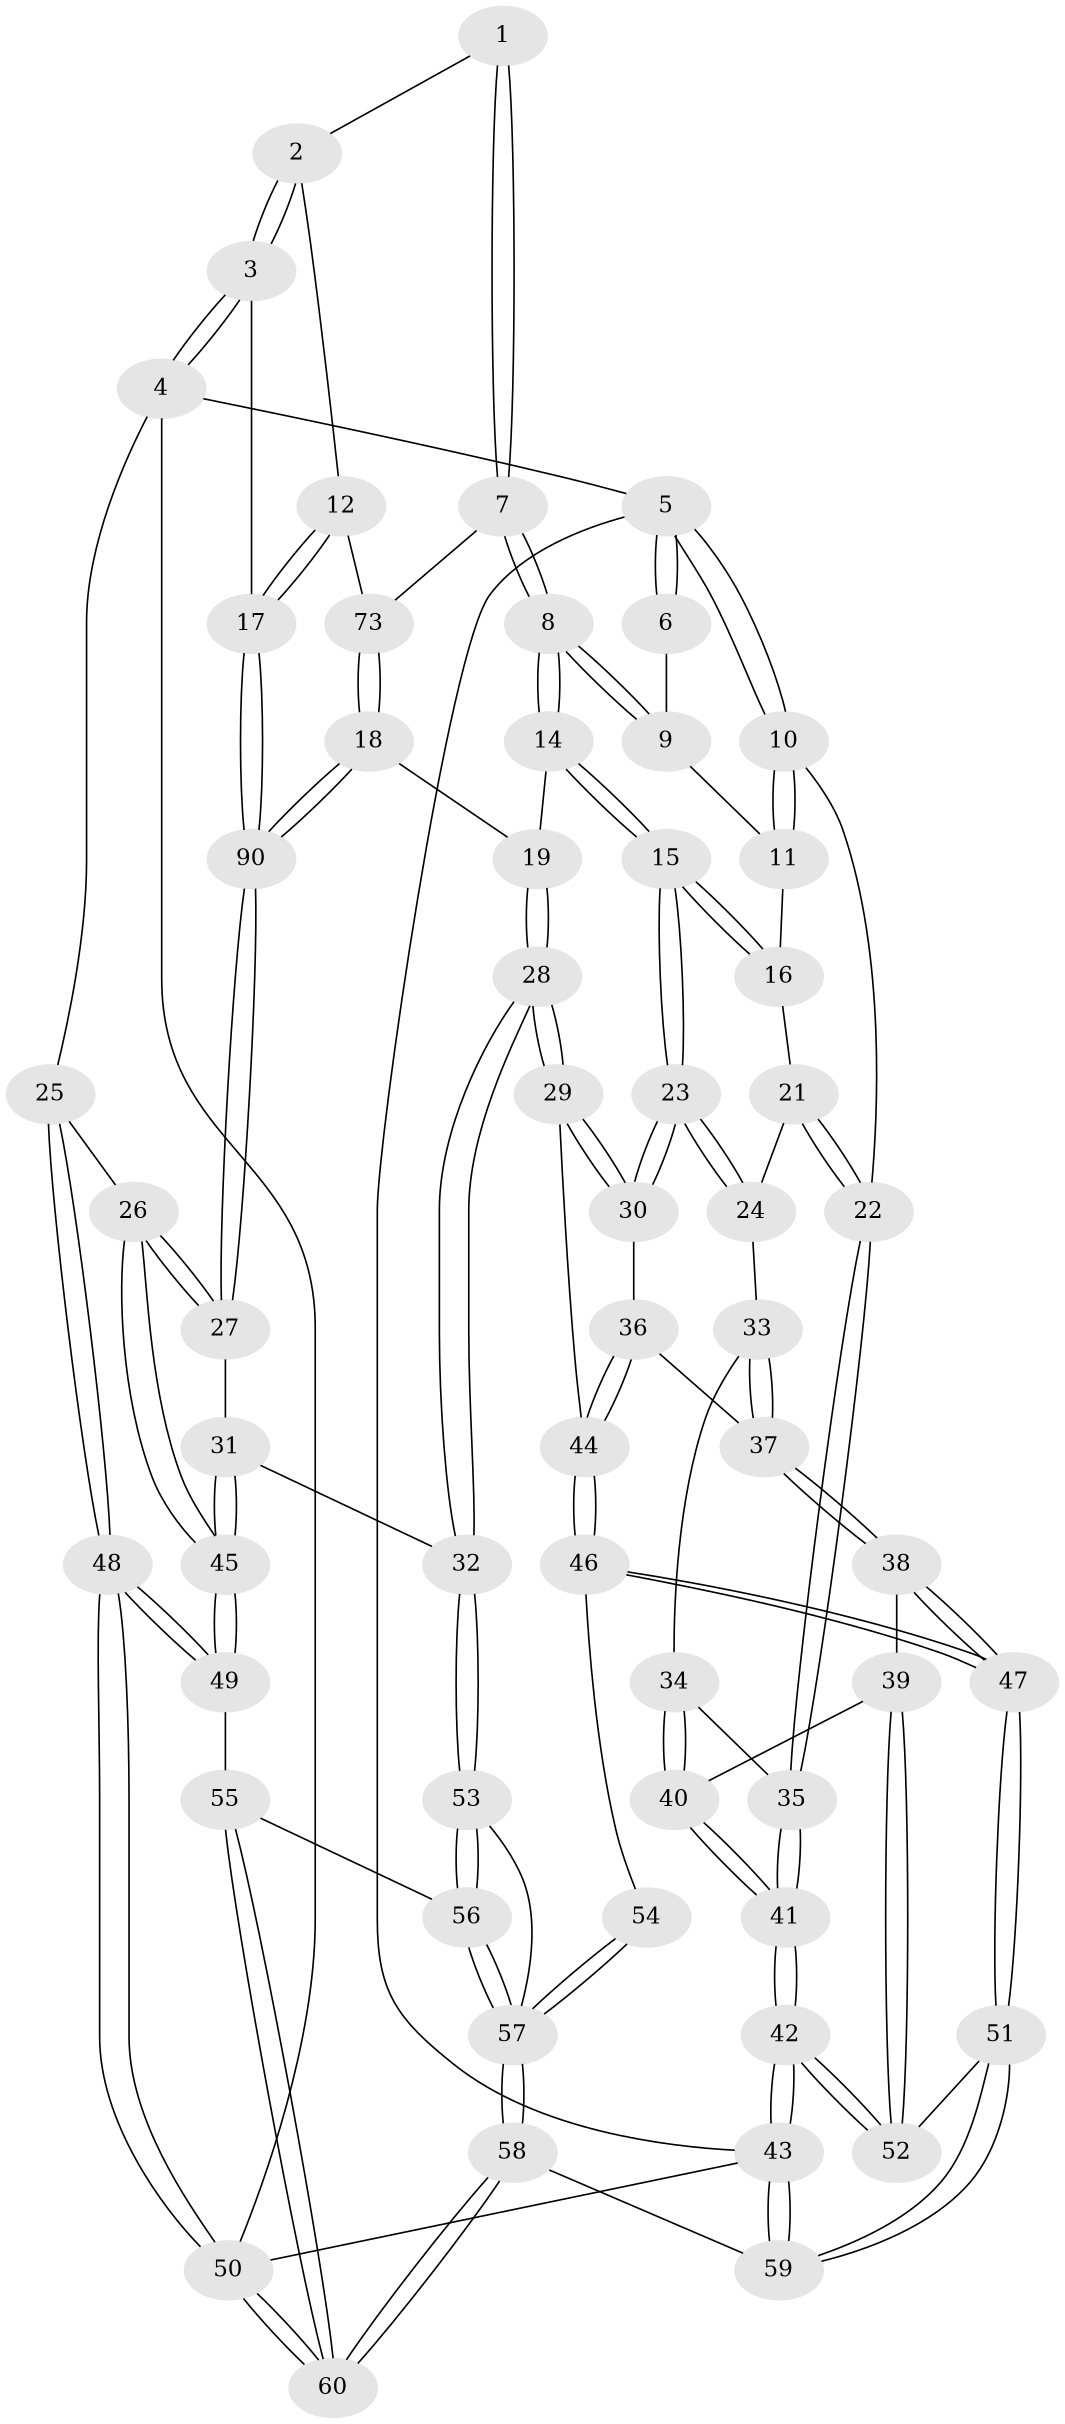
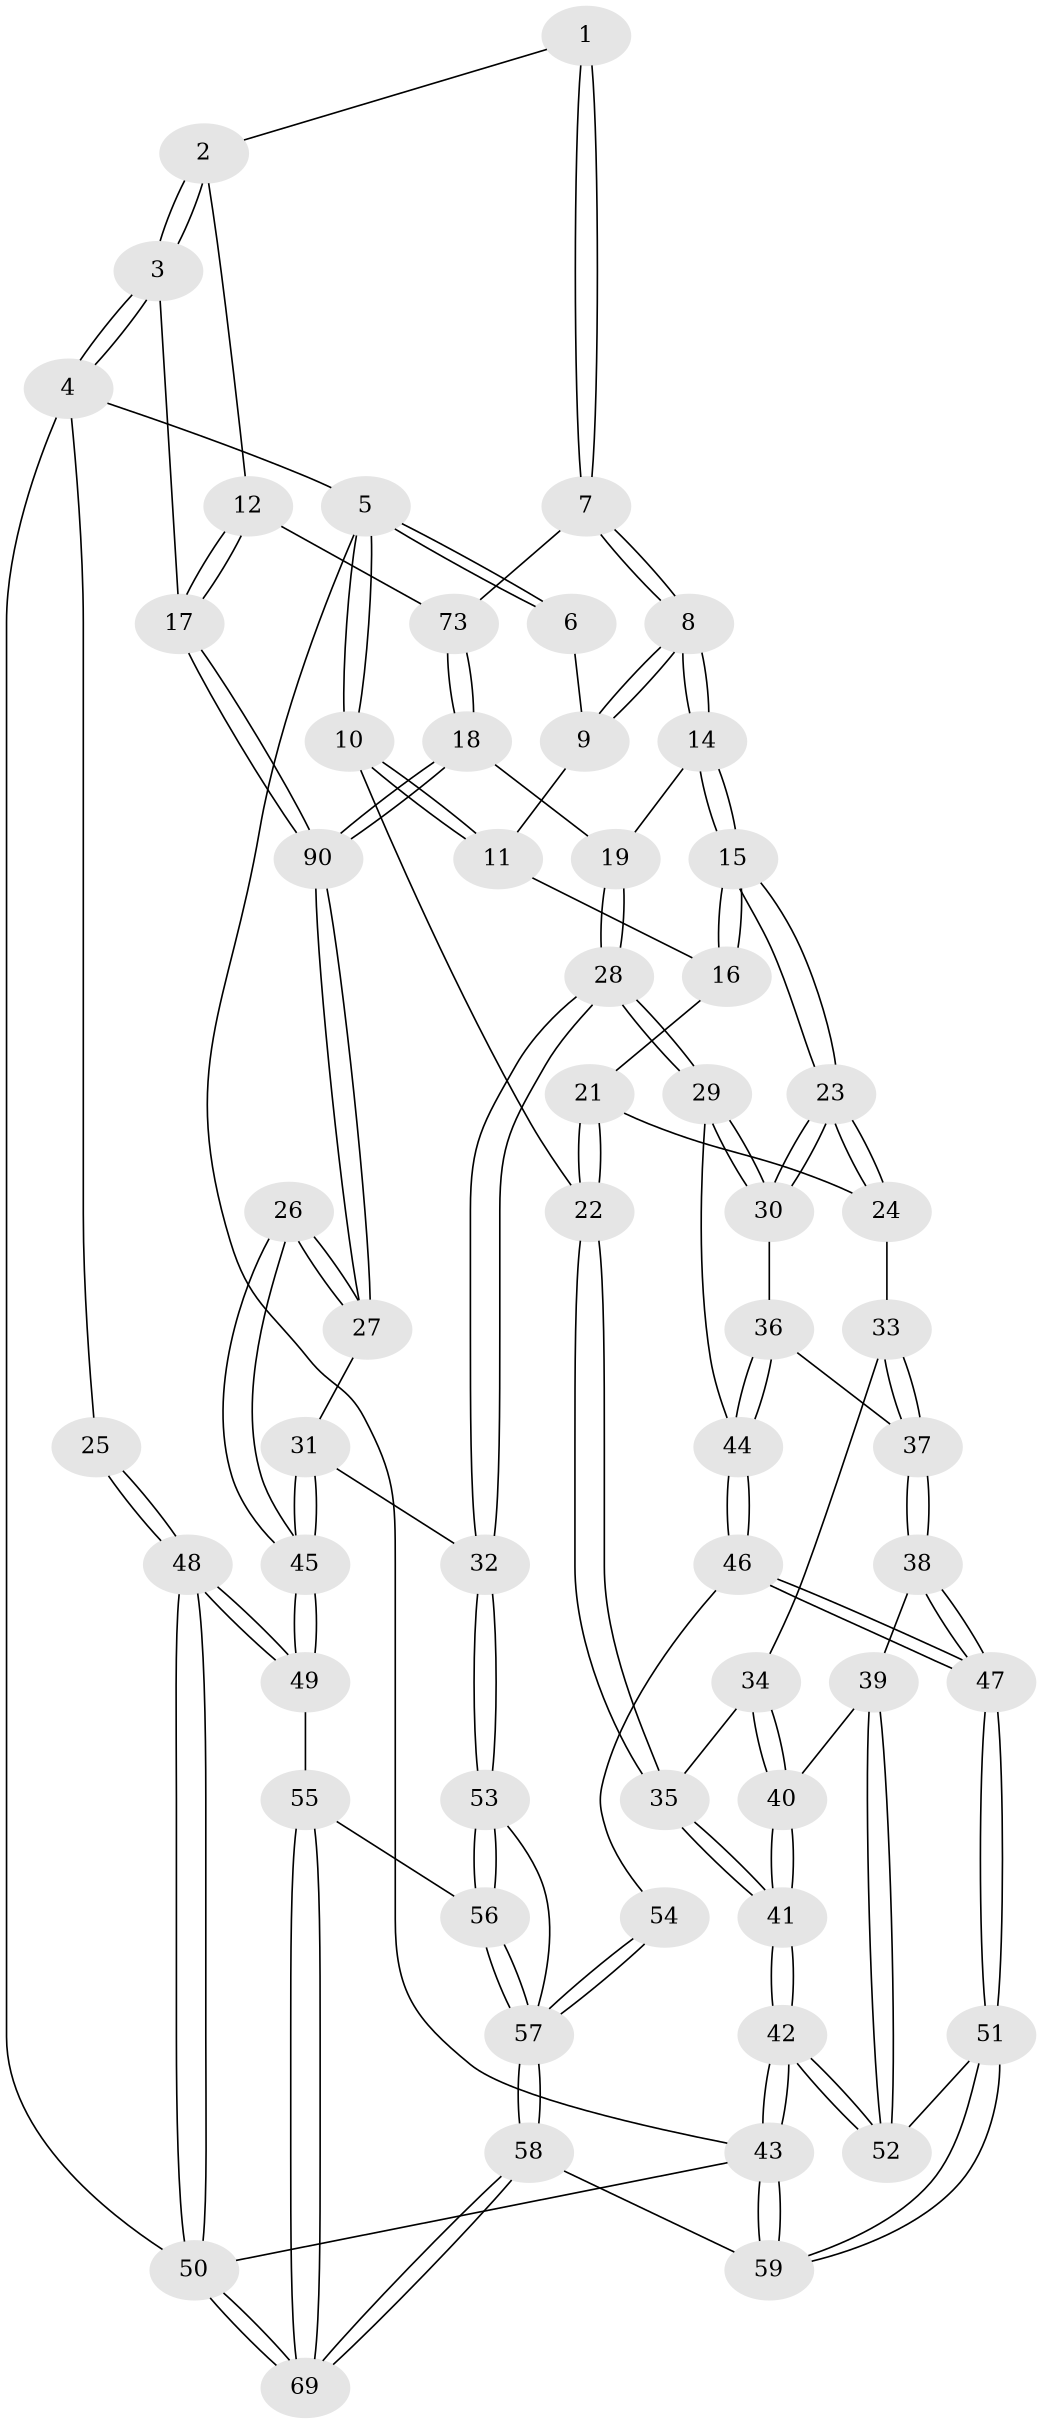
edge "25" -- "26": removed
node "60": label "60" -> "69"
